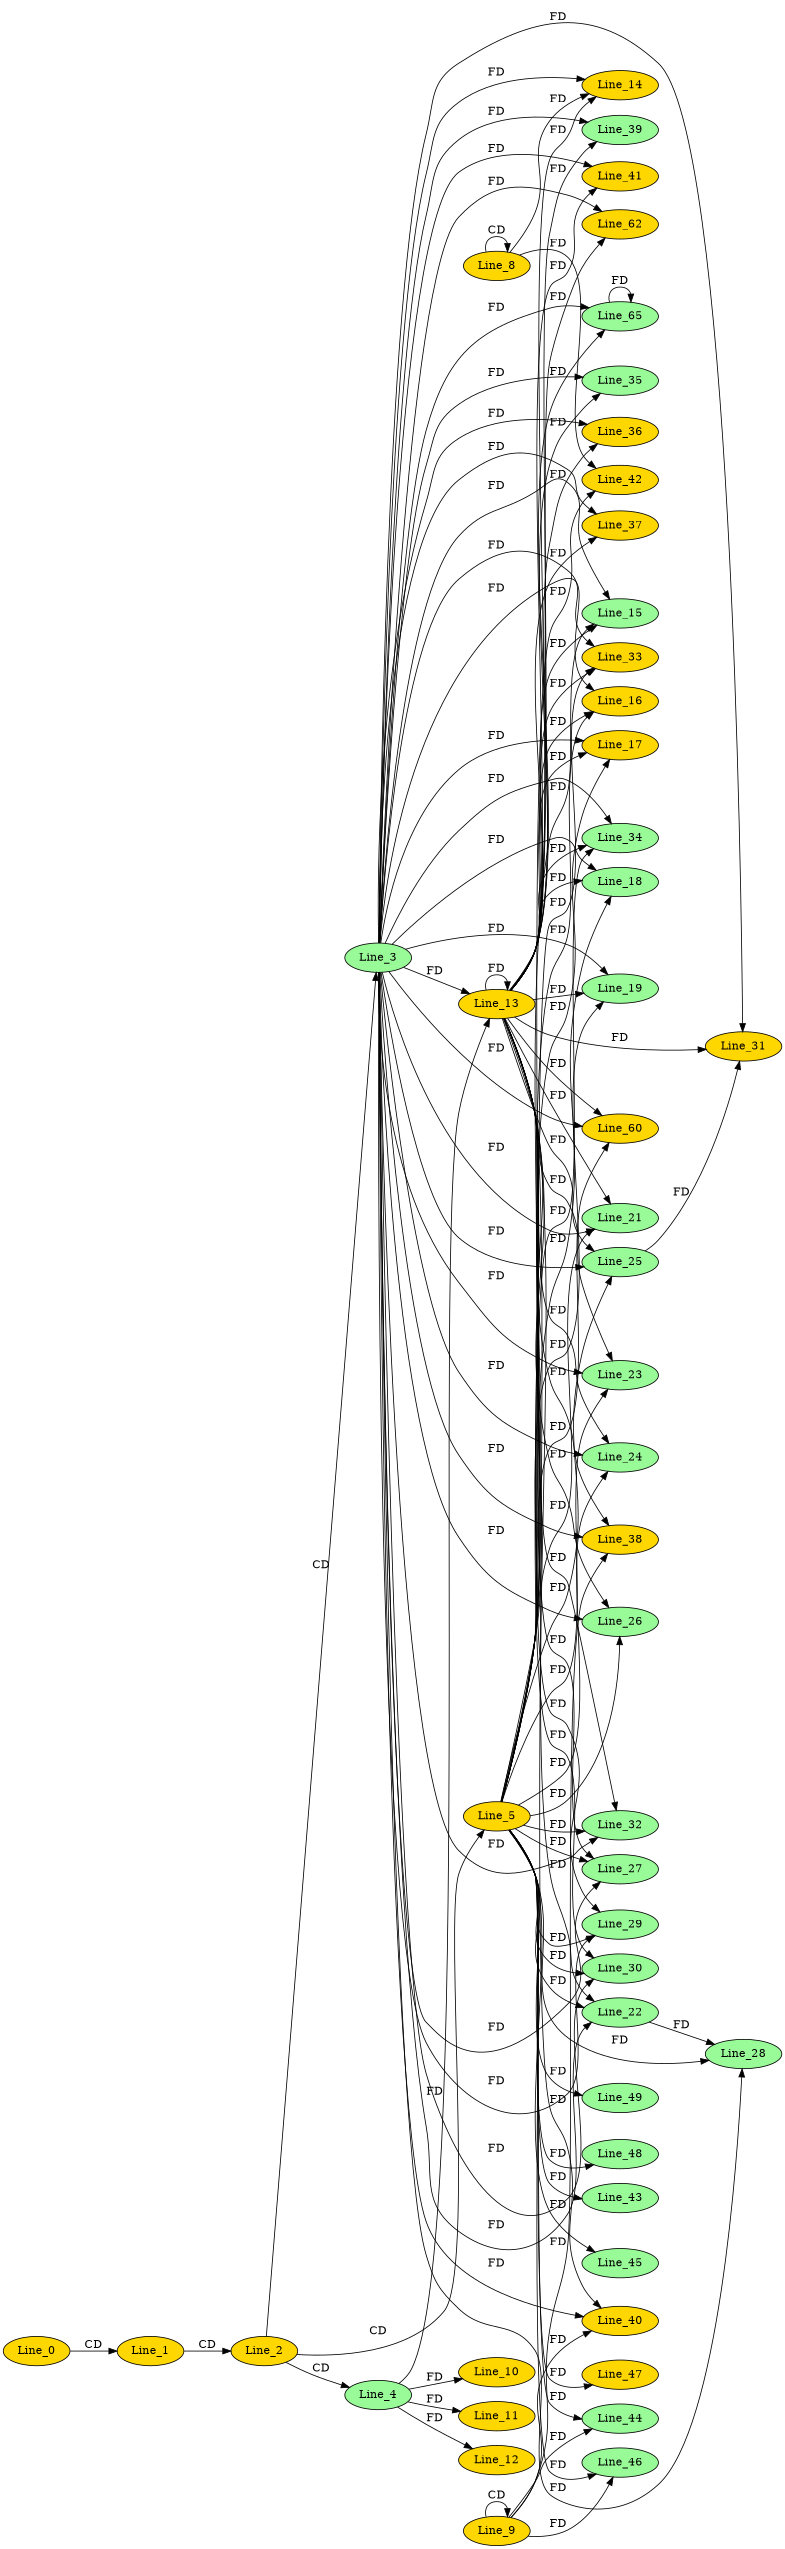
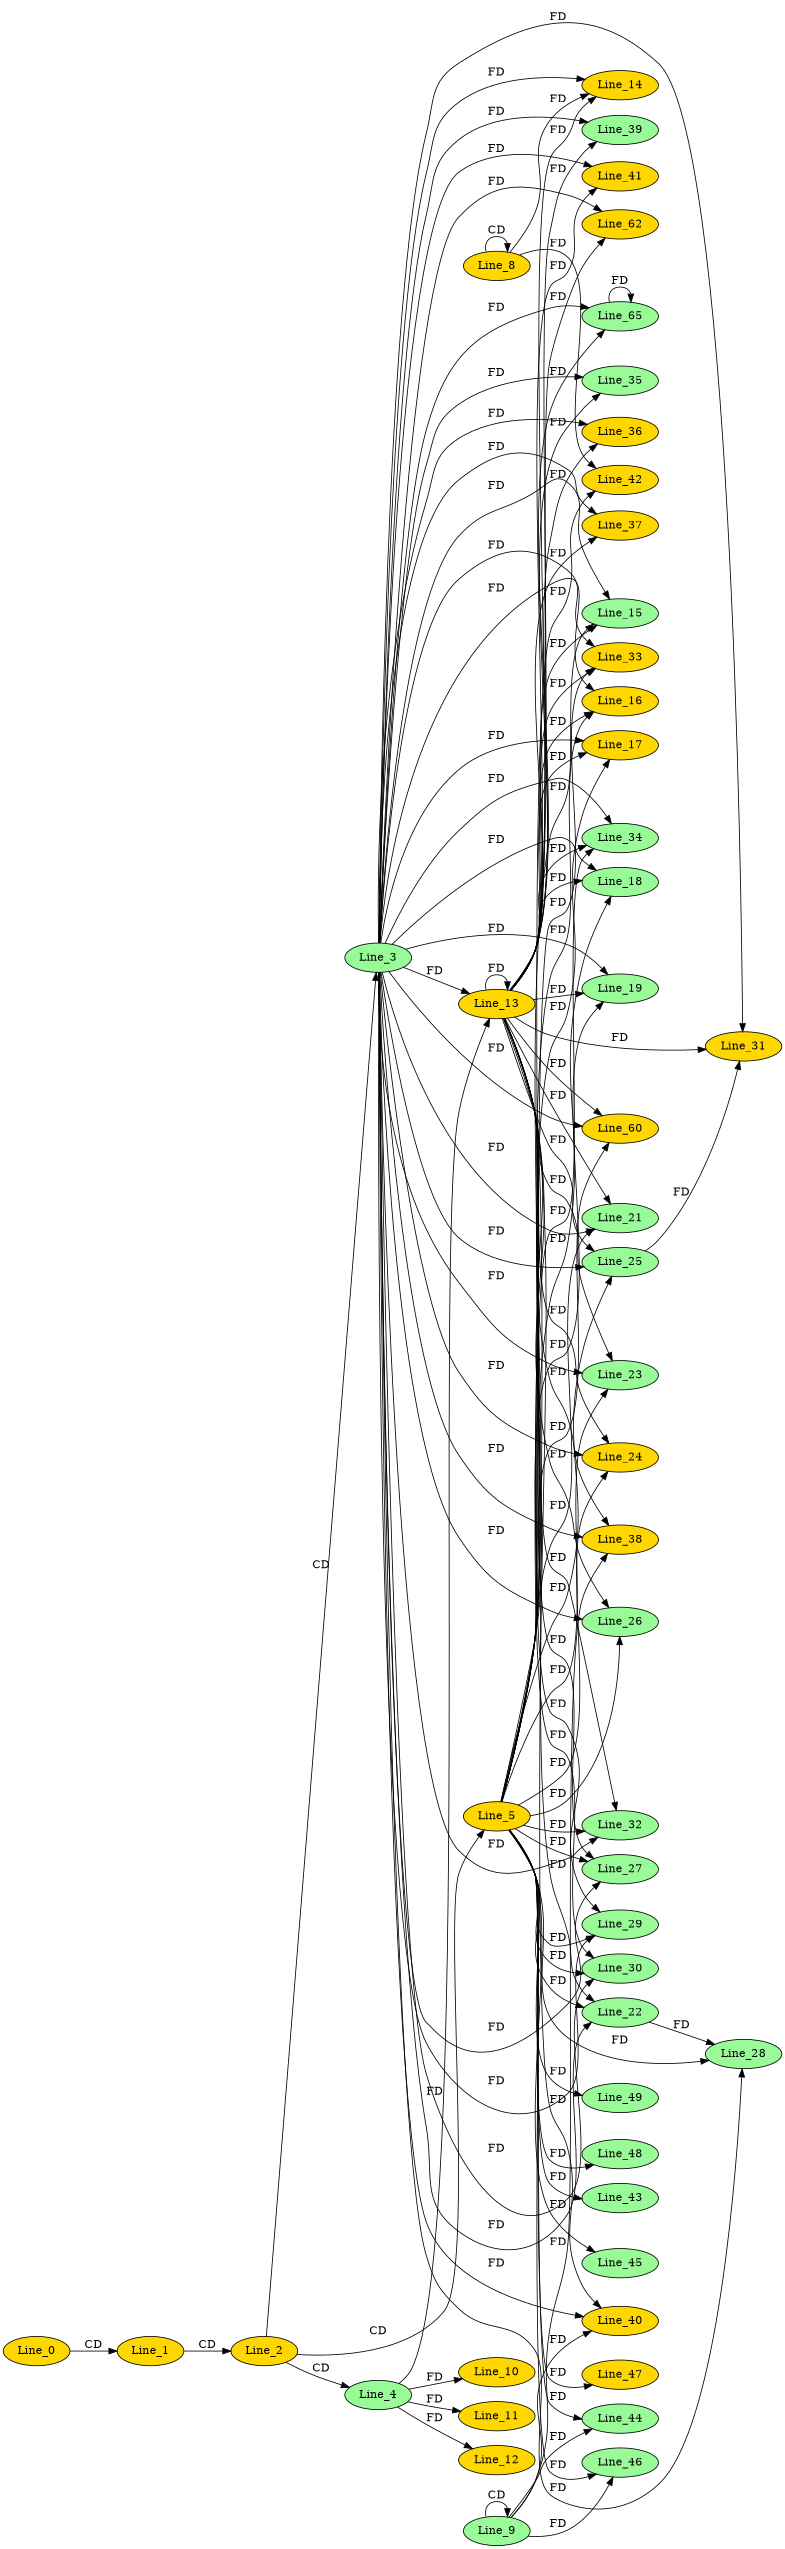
node "Line_24": fillcolor palegreen -> gold
node "Line_9": fillcolor gold -> palegreen
